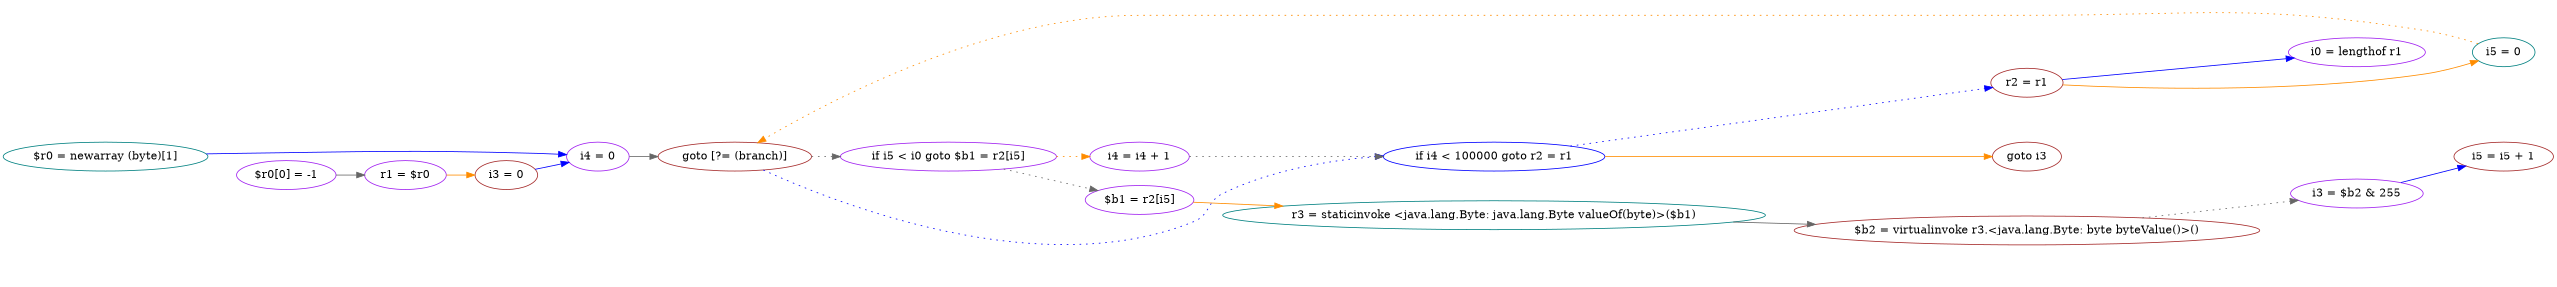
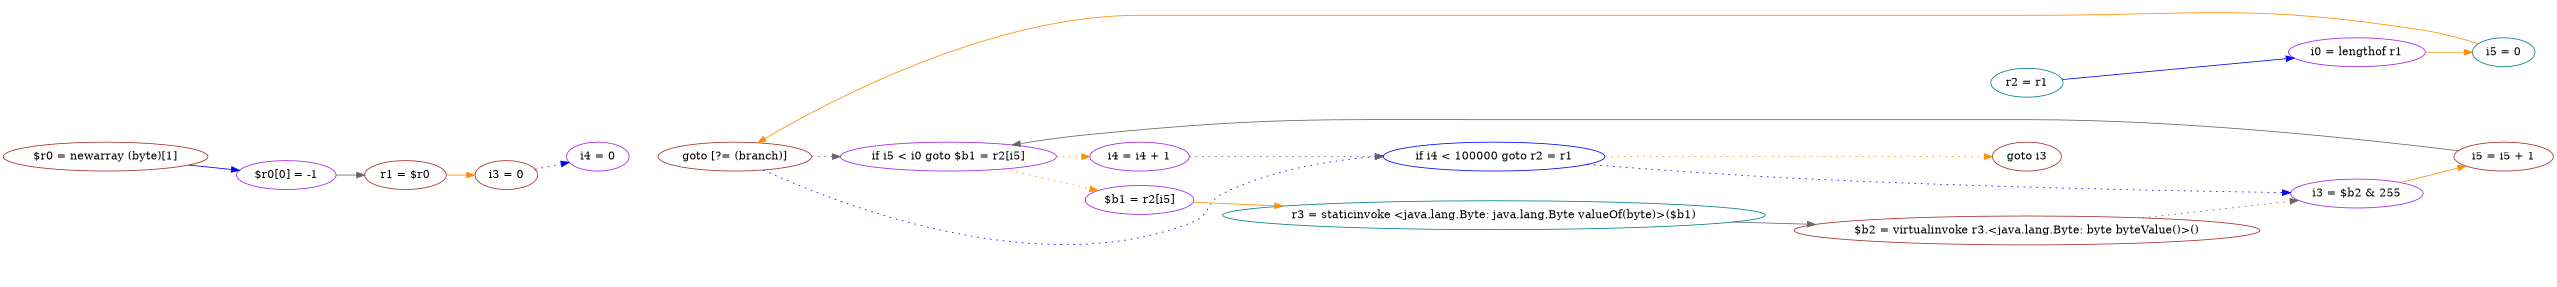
edge "i5 = 0" -> "goto [?= (branch)]": style dotted -> solid
node "r2 = r1": color brown -> teal
edge "r2 = r1" -> "i5 = 0": now "i0 = lengthof r1" -> "i5 = 0"
edge "if i4 < 100000 goto r2 = r1" -> "r2 = r1": now "if i4 < 100000 goto r2 = r1" -> "i3 = $b2 & 255"
edge "i5 = i5 + 1" -> "if i5 < i0 goto $b1 = r2[i5]": added
edge "$r0 = newarray (byte)[1]" -> "i4 = 0": now "$r0 = newarray (byte)[1]" -> "$r0[0] = -1"
node "$r0 = newarray (byte)[1]": color teal -> brown
edge "i4 = 0" -> "goto [?= (branch)]": removed
edge "if i4 < 100000 goto r2 = r1" -> "goto i3": style solid -> dotted
edge "i3 = 0" -> "i4 = 0": style solid -> dotted
node "r1 = $r0": color purple -> brown
edge "i3 = $b2 & 255" -> "i5 = i5 + 1": color blue -> darkorange
edge "if i5 < i0 goto $b1 = r2[i5]" -> "$b1 = r2[i5]": color gray40 -> darkorange
